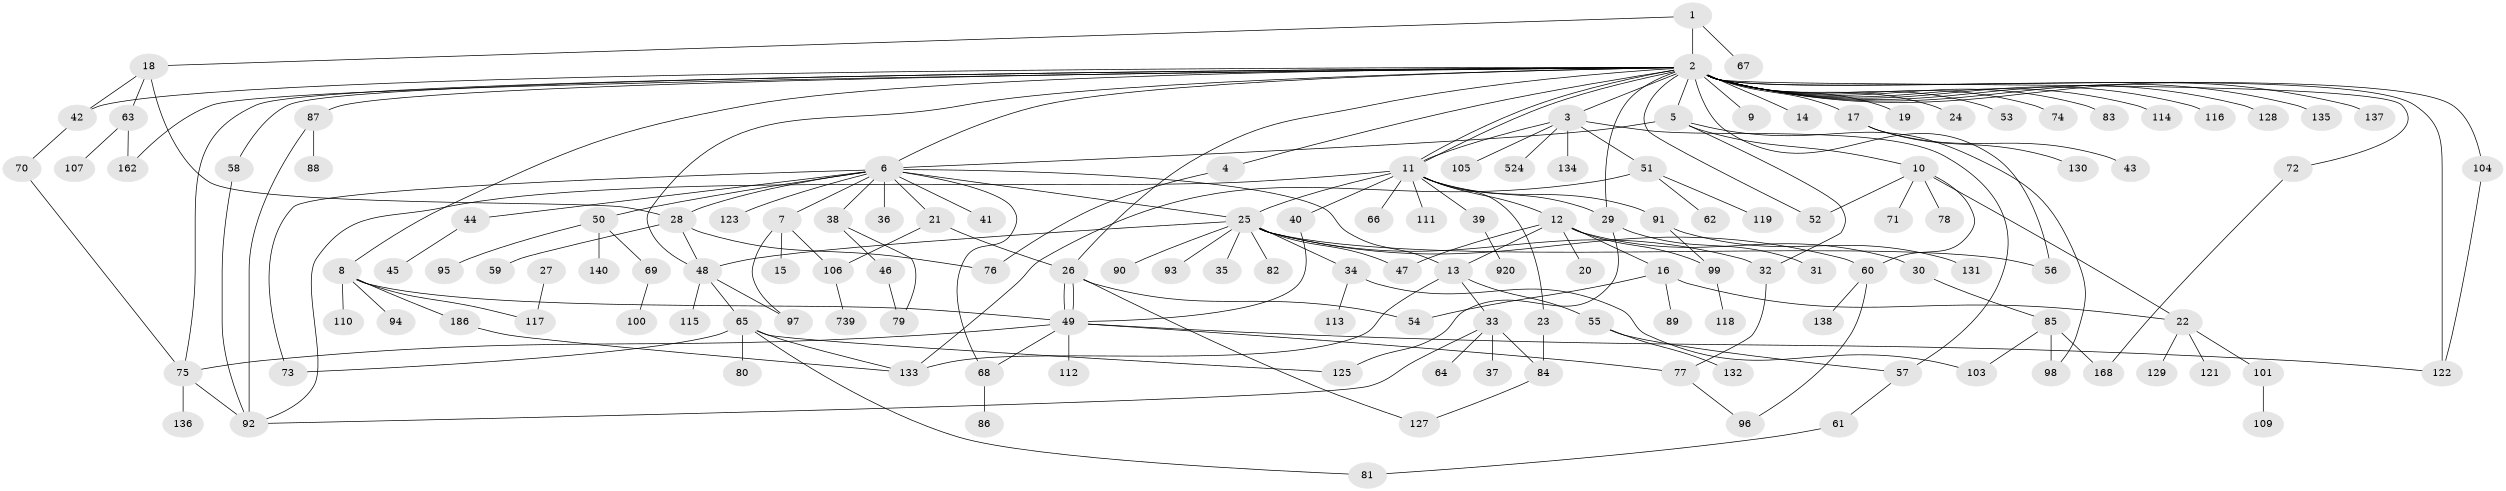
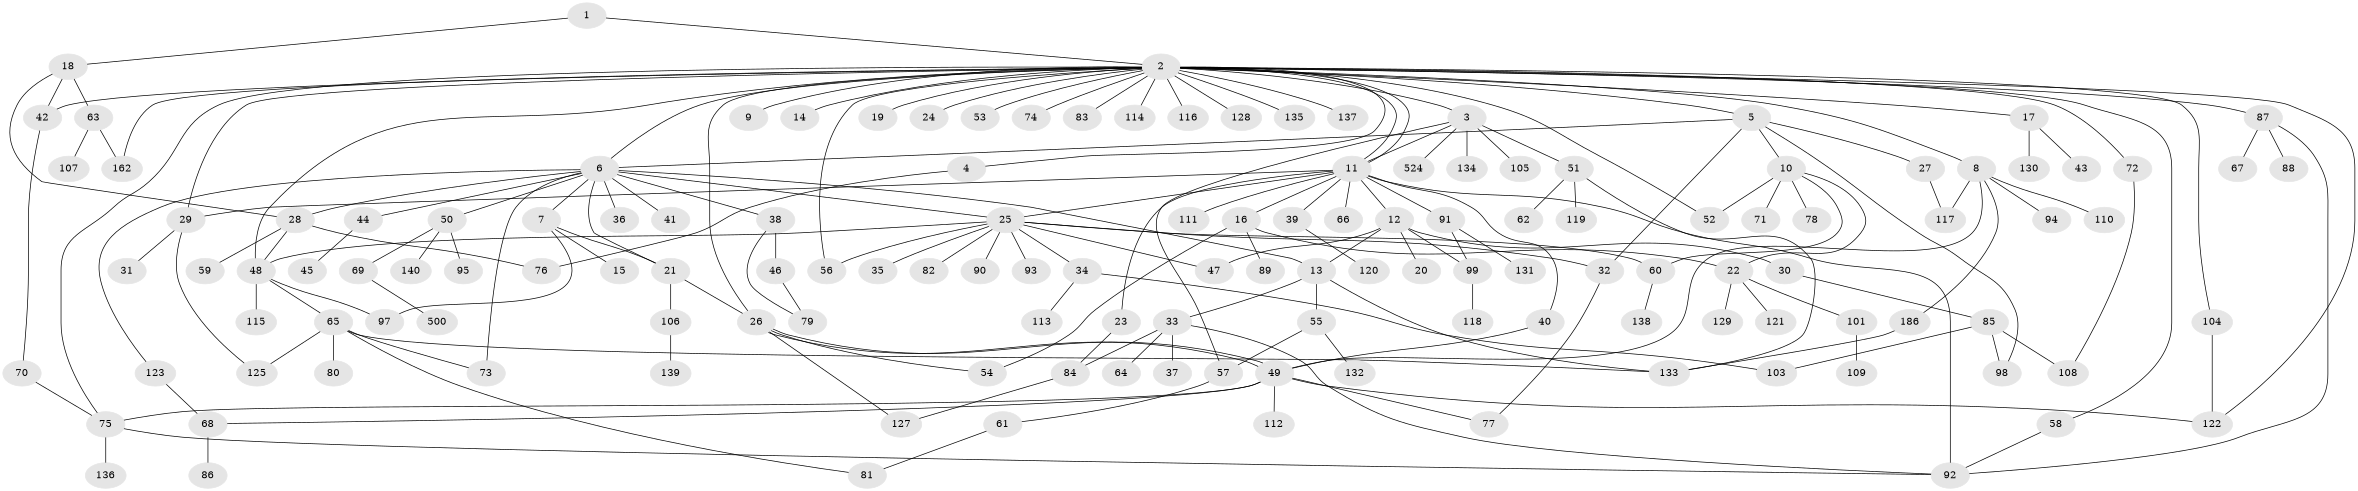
edge "1" -- "67": now "87" -- "67"
edge "5" -- "27": added
edge "6" -- "68": now "123" -- "68"
edge "7" -- "106": now "7" -- "21"
edge "12" -- "16": now "11" -- "16"
node "920": label "920" -> "120"
node "100": label "100" -> "500"
node "739": label "739" -> "139"
node "168": label "168" -> "108"
node "96": removed
